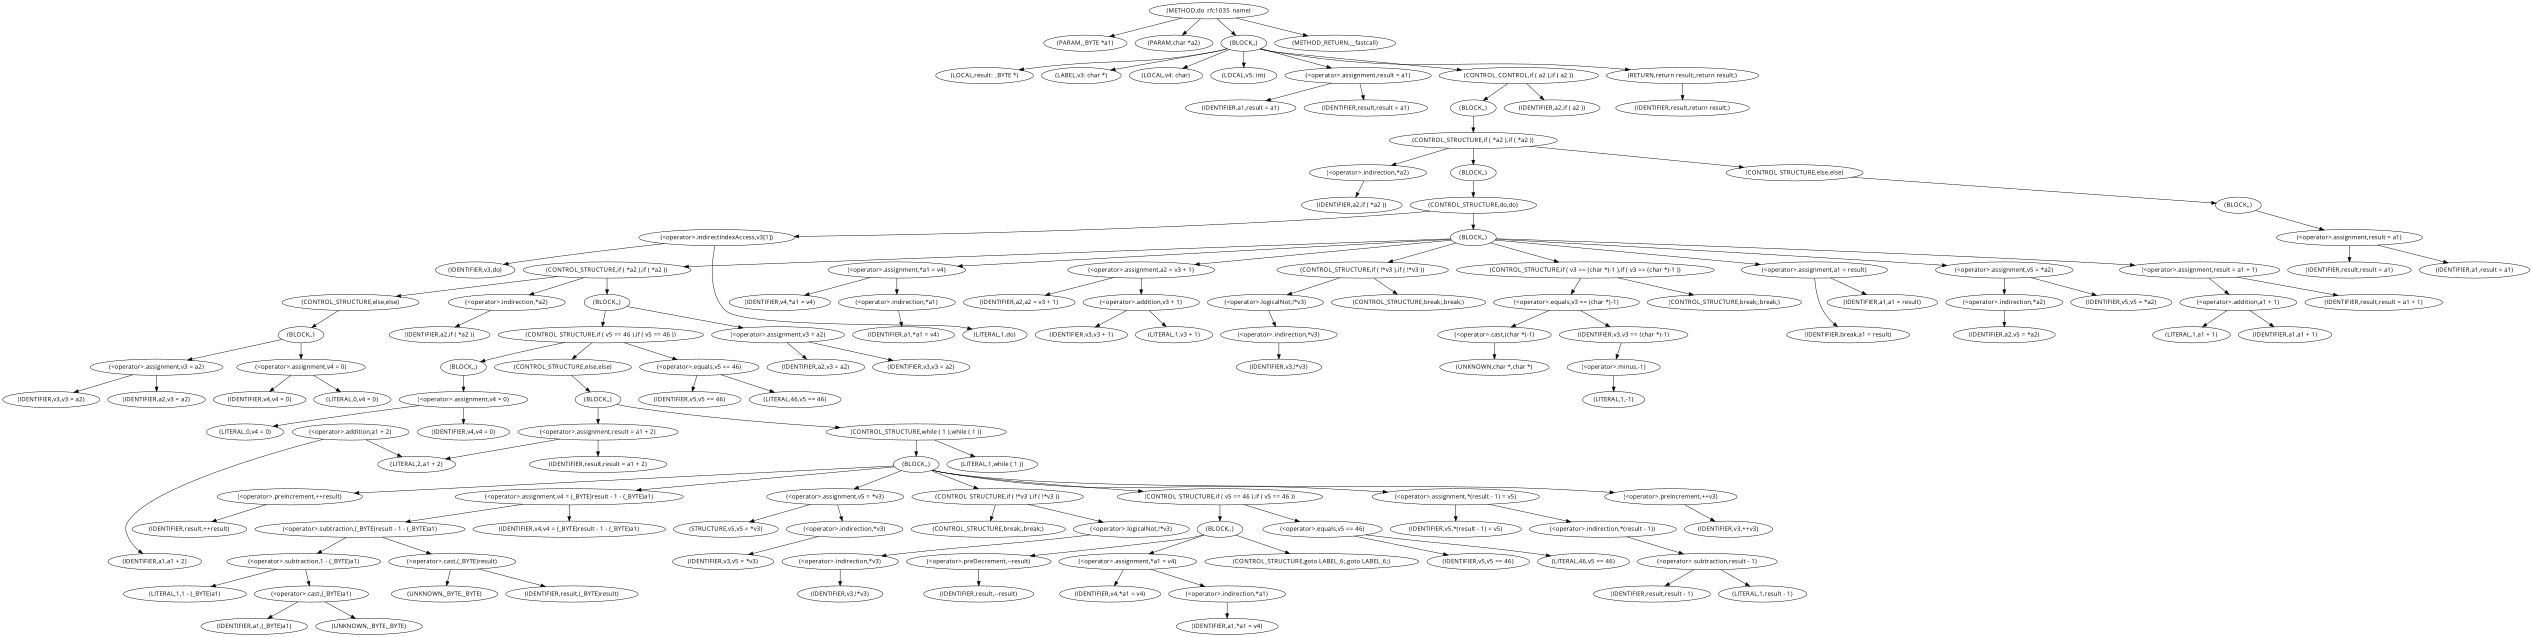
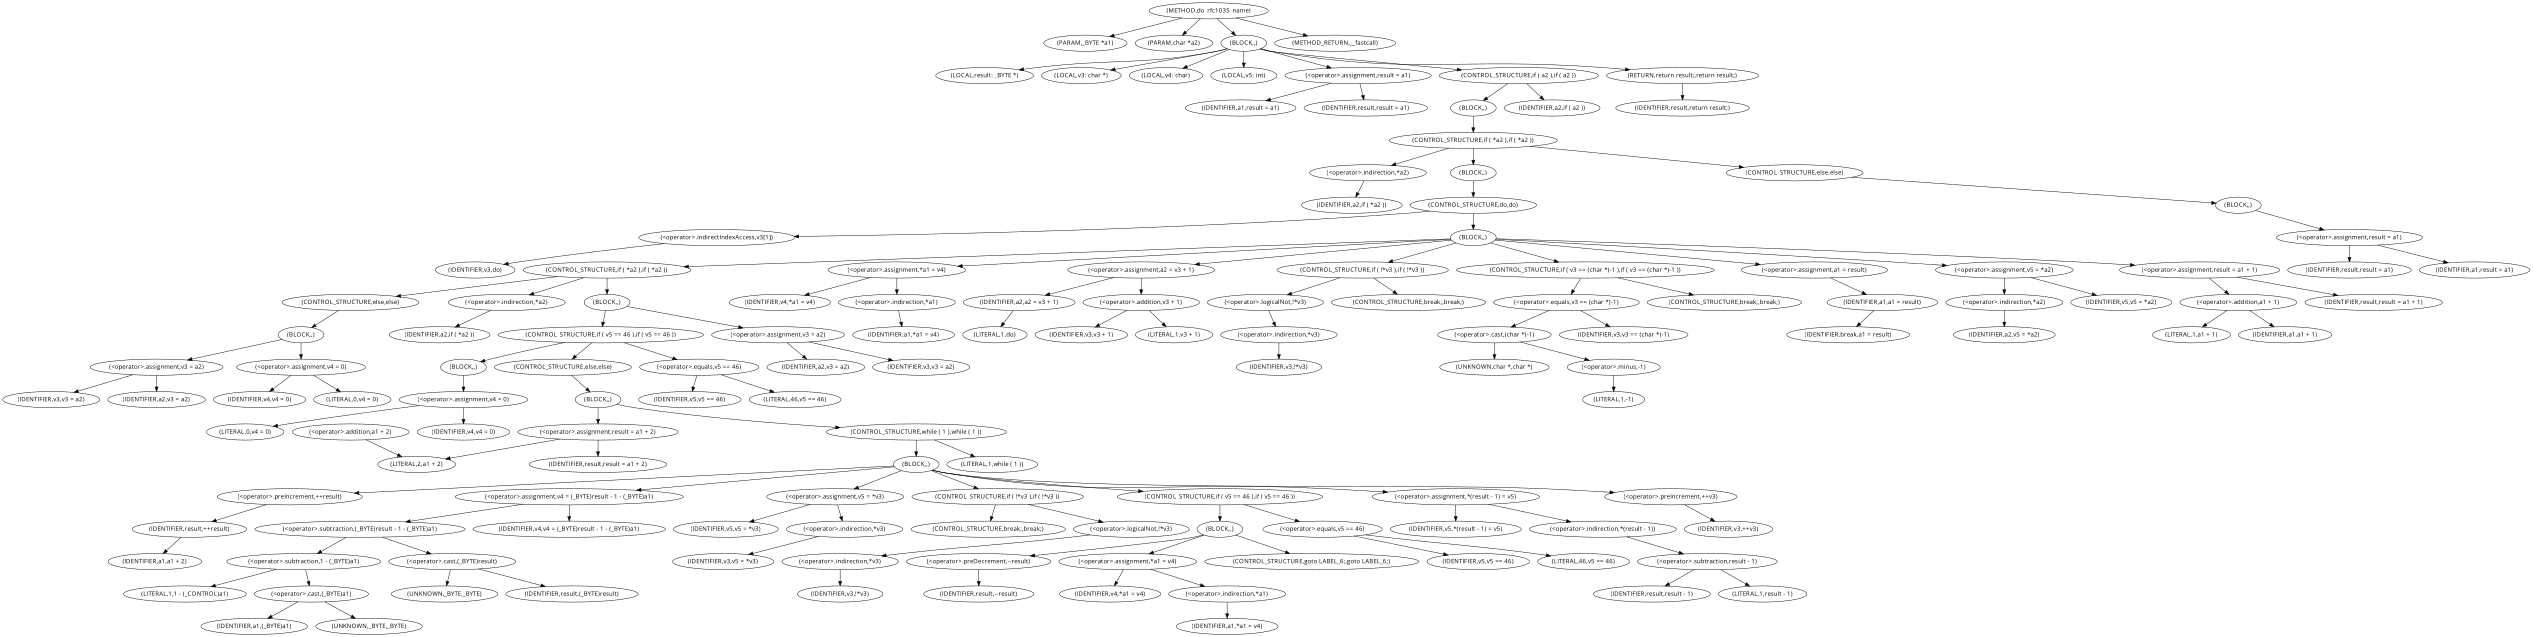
node "(LABEL,v3: char *)": label "(LABEL,v3: char *)" -> "(LOCAL,v3: char *)"
node "(CONTROL_CONTROL,if ( a2 ),if ( a2 ))": label "(CONTROL_CONTROL,if ( a2 ),if ( a2 ))" -> "(CONTROL_STRUCTURE,if ( a2 ),if ( a2 ))"
edge "(<operator>.assignment,a1 = result)" -> "(IDENTIFIER,break,a1 = result)": now "(IDENTIFIER,a1,a1 = result)" -> "(IDENTIFIER,break,a1 = result)"
edge "(<operator>.indirectIndexAccess,v3[1])" -> "(LITERAL,1,do)": now "(IDENTIFIER,a2,a2 = v3 + 1)" -> "(LITERAL,1,do)"
edge "(IDENTIFIER,v3,v3 == (char *)-1)" -> "(<operator>.minus,-1)": now "(<operator>.cast,(char *)-1)" -> "(<operator>.minus,-1)"
edge "(<operator>.addition,a1 + 2)" -> "(IDENTIFIER,a1,a1 + 2)": now "(IDENTIFIER,result,++result)" -> "(IDENTIFIER,a1,a1 + 2)"
node "(STRUCTURE,v5,v5 = *v3)": label "(STRUCTURE,v5,v5 = *v3)" -> "(IDENTIFIER,v5,v5 = *v3)"
node "(LITERAL,1,1 - (_BYTE)a1)": label "(LITERAL,1,1 - (_BYTE)a1)" -> "(LITERAL,1,1 - (_CONTROL)a1)"
